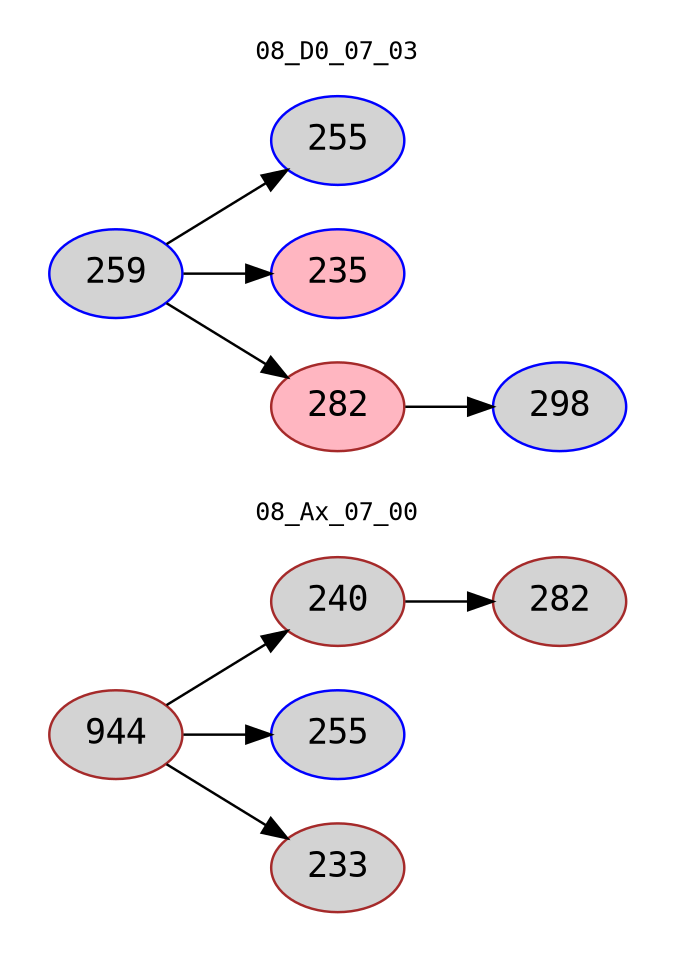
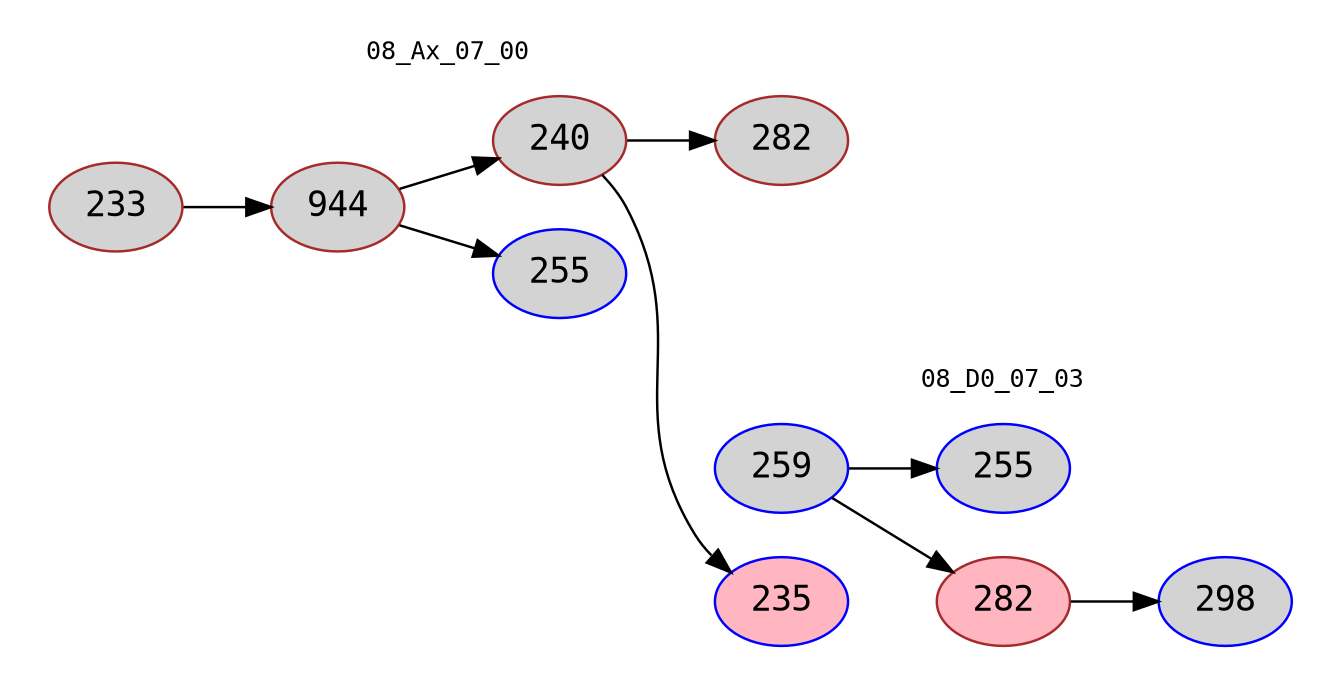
edge "259" -> "235": now "240" -> "235"
edge "944" -> "233": reversed
